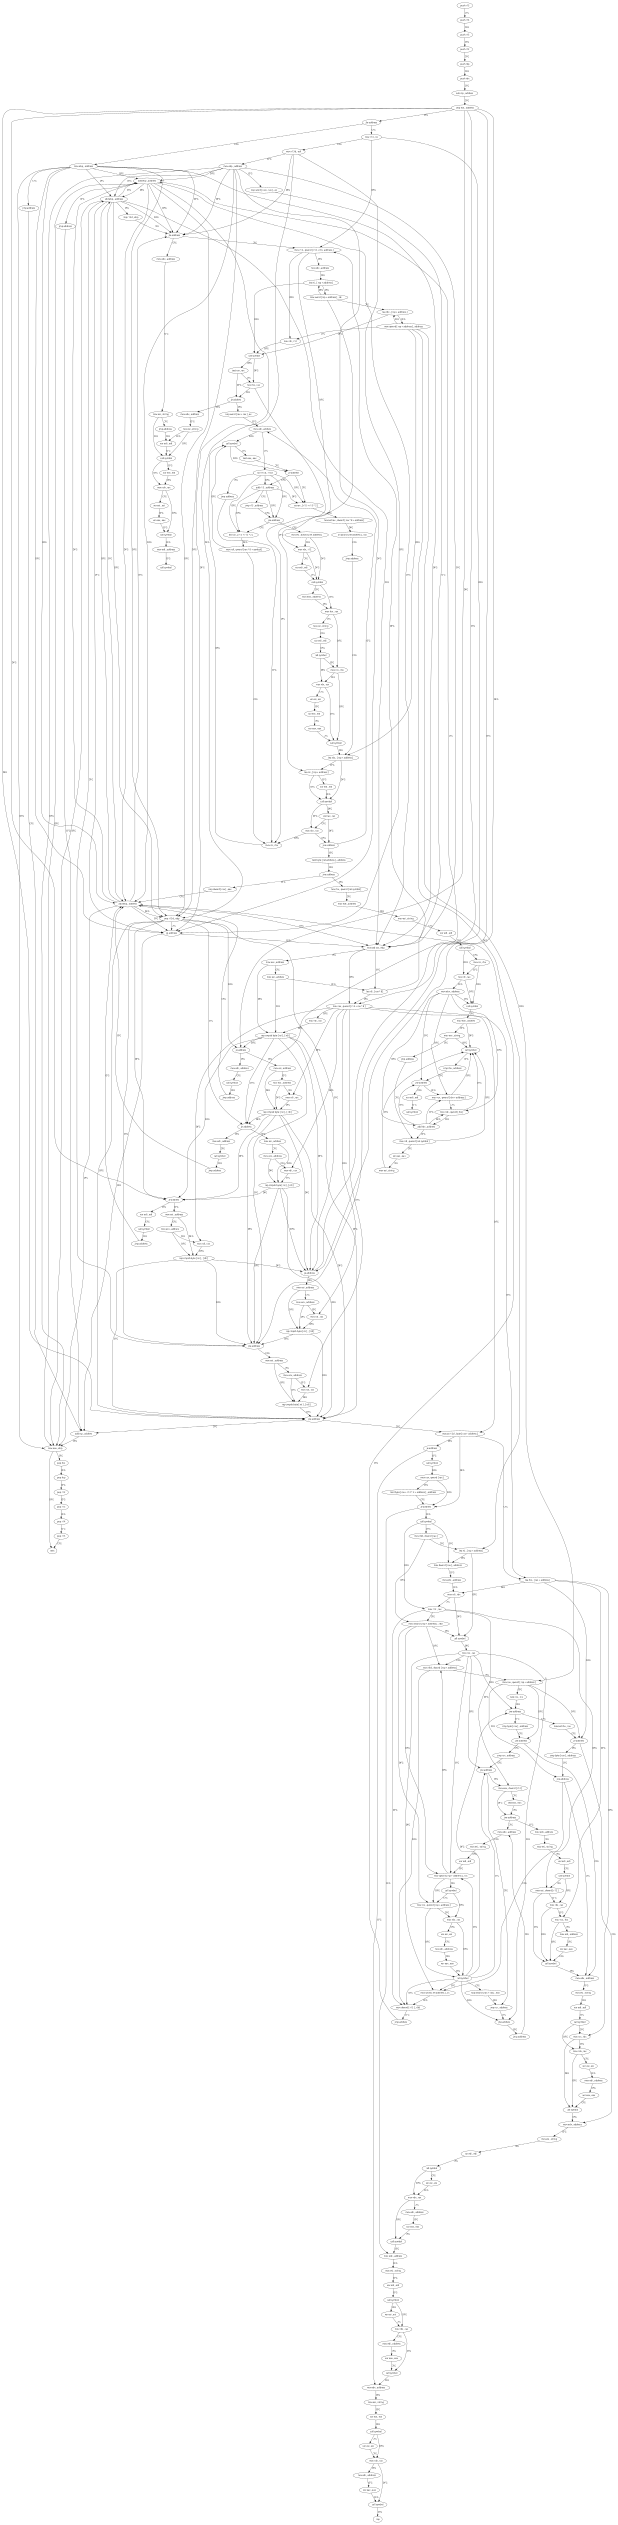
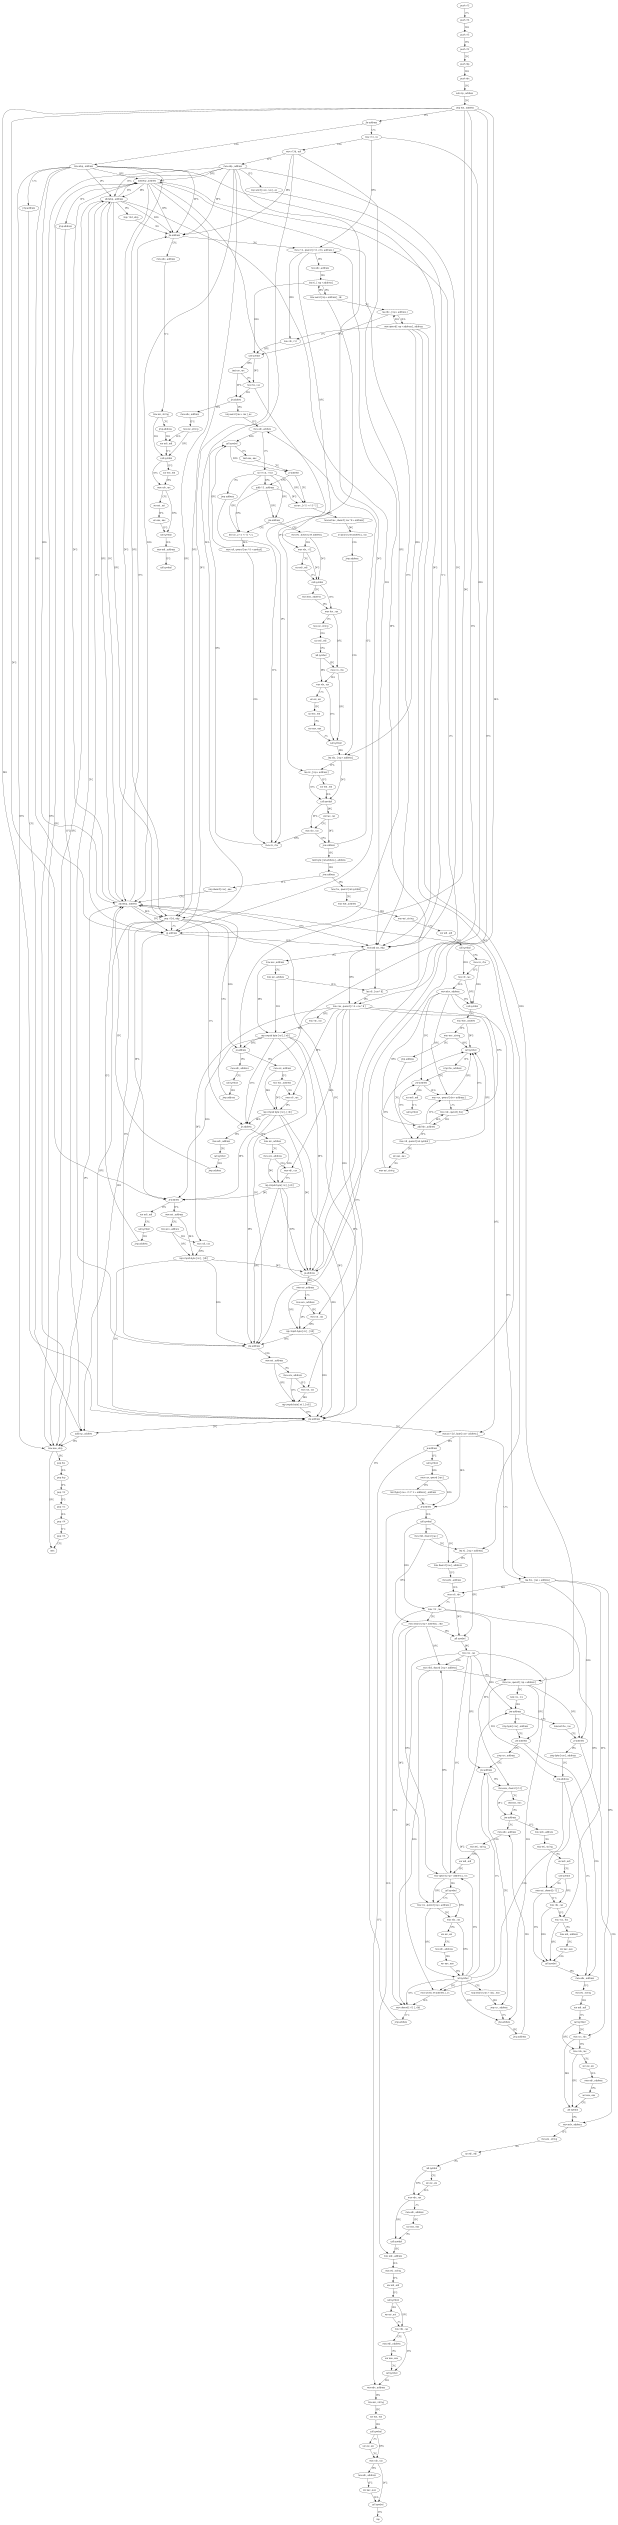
node "cmp r15 , address": removed
